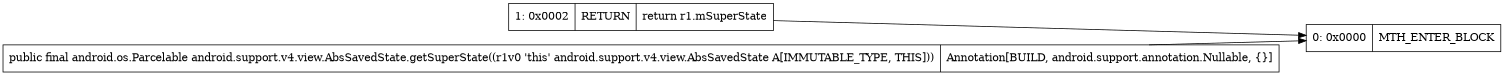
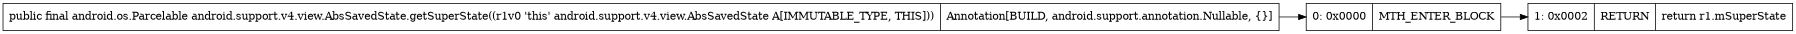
edge "1: 0x0002" -> "0: 0x0000": reversed
